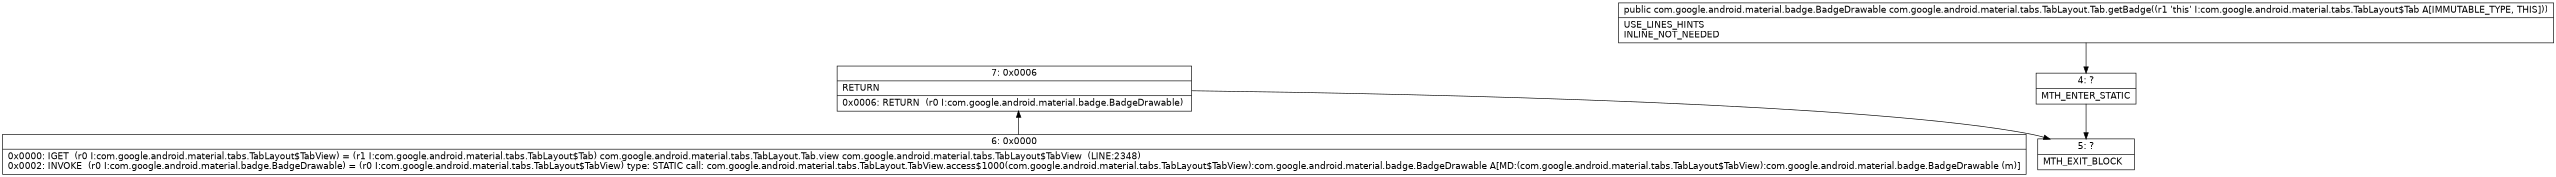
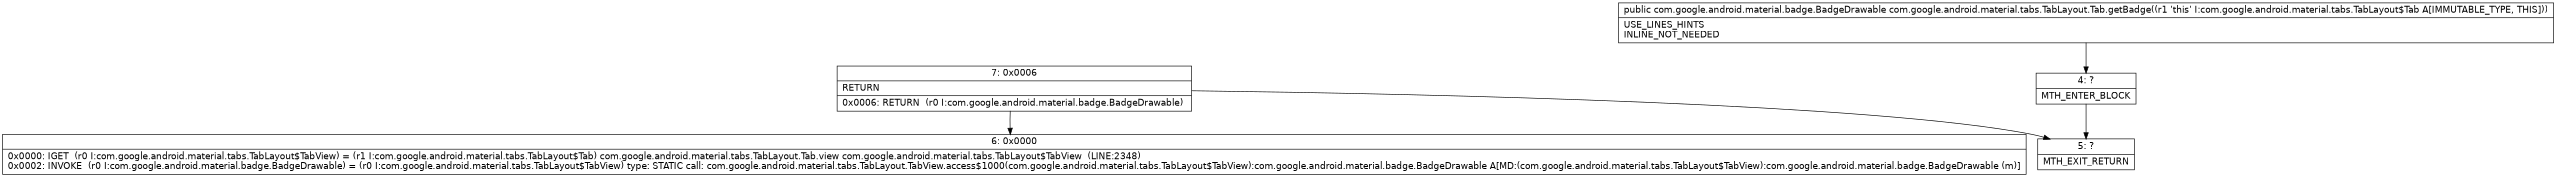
node "4: ?": text "MTH_ENTER_STATIC" -> "MTH_ENTER_BLOCK"
edge "6: 0x0000" -> "7: 0x0006": reversed
node "5: ?": text "MTH_EXIT_BLOCK" -> "MTH_EXIT_RETURN"
